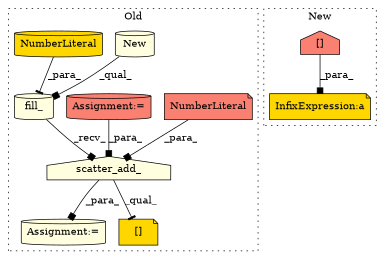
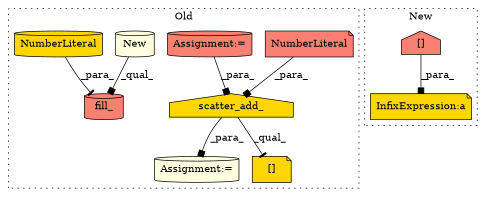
node "fill_": fillcolor lightyellow -> salmon
edge "fill_" -> "scatter_add_": removed, label "_recv_"
node "scatter_add_": fillcolor lightyellow -> gold
